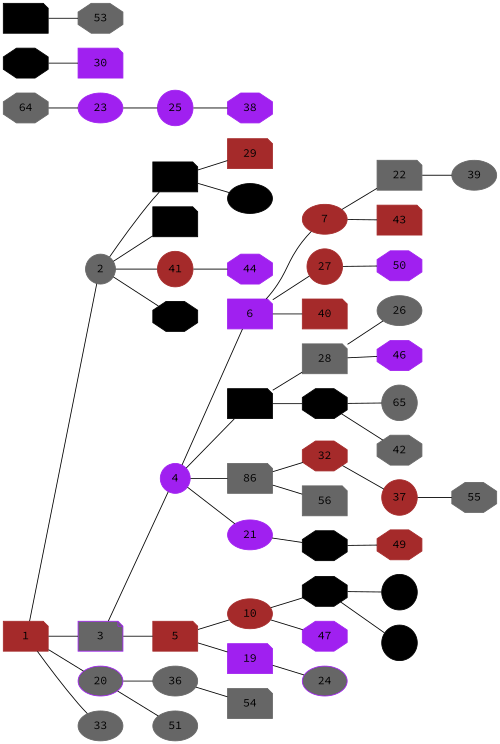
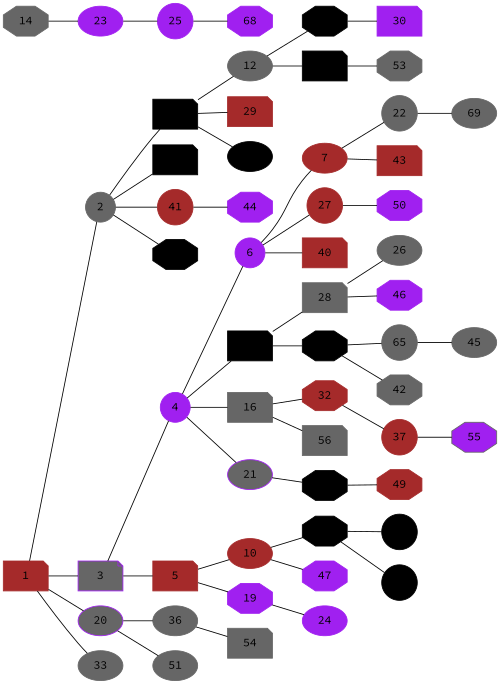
node "12": added
node "64": label "64" -> "14"
node "38": label "38" -> "68"
node "22": shape note -> circle
node "39": label "39" -> "69"
node "6": shape note -> circle
node "45": added
node "86": label "86" -> "16"
node "55": fillcolor gray40 -> purple
node "21": fillcolor purple -> gray40
node "19": shape note -> octagon
node "24": fillcolor gray40 -> purple
